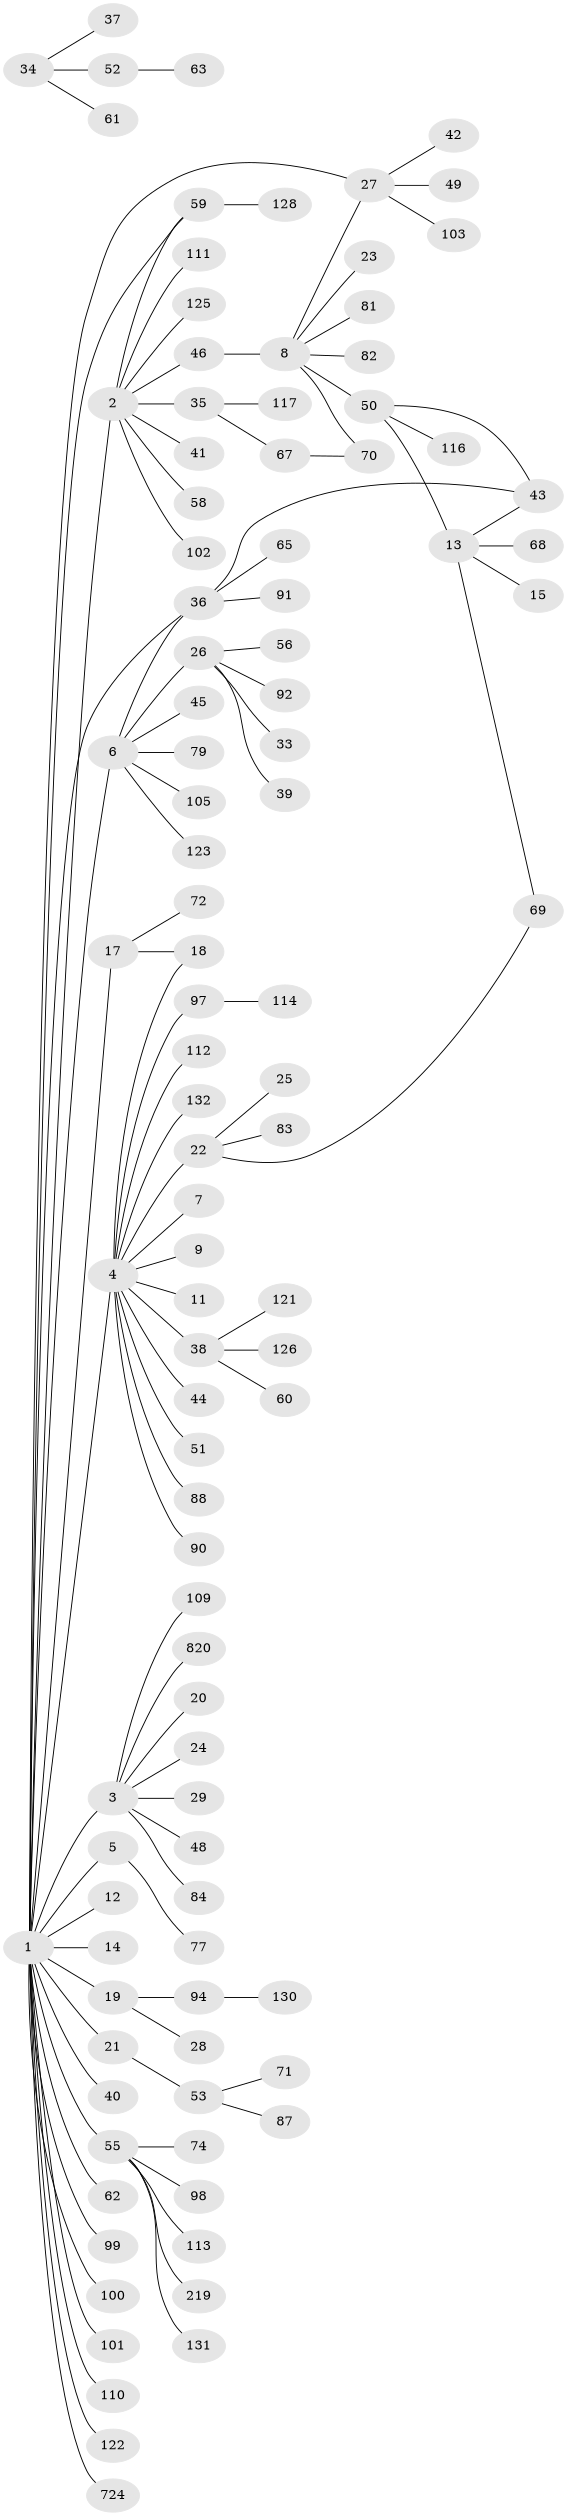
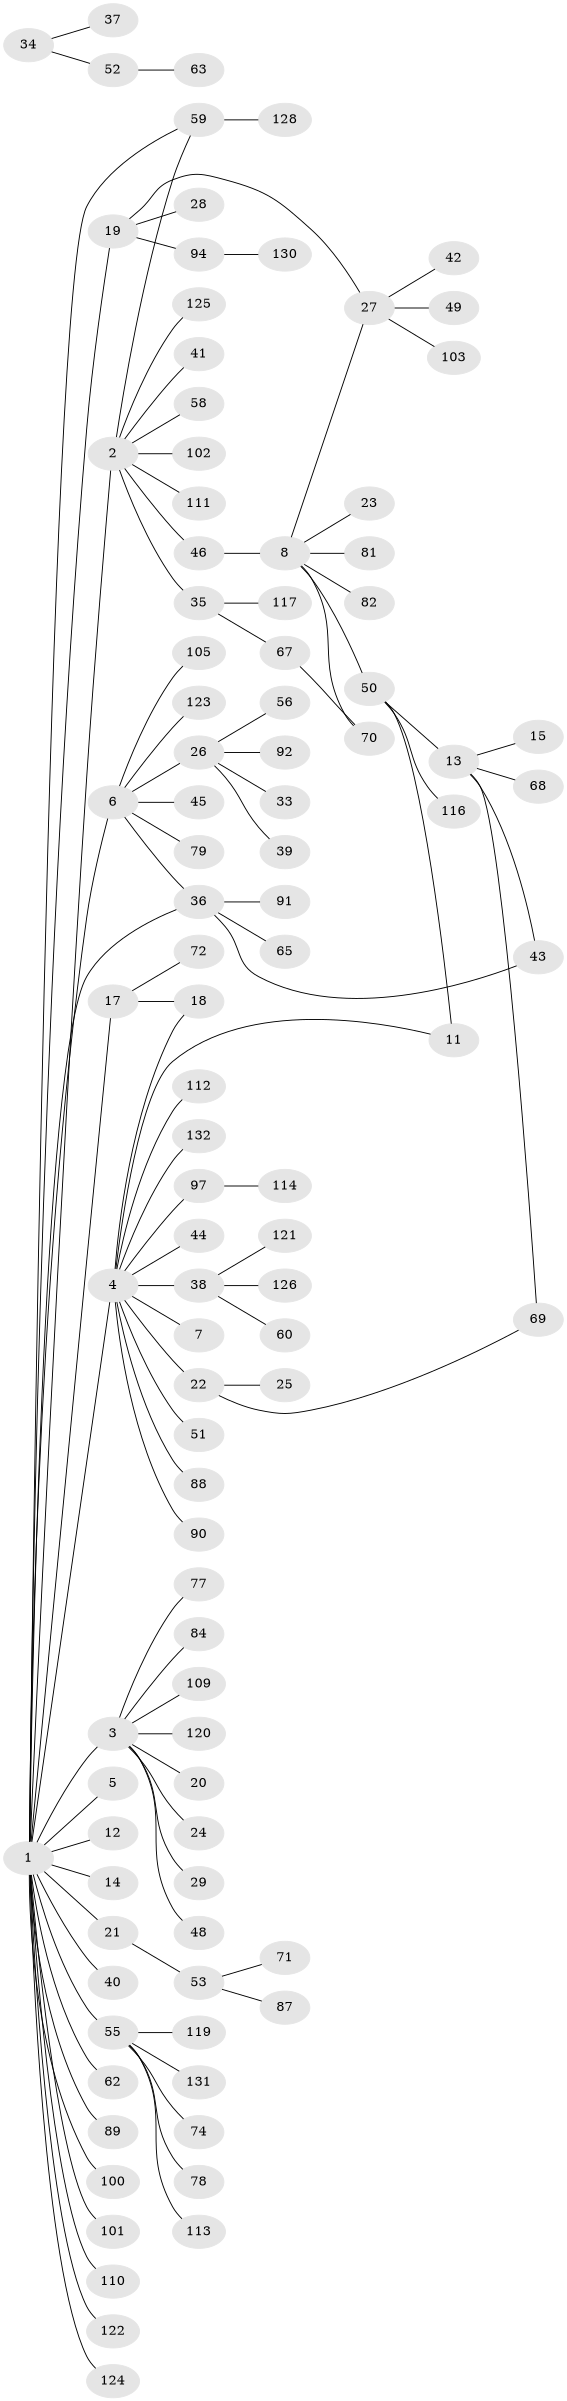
node "61": removed
edge "50" -- "43": now "50" -- "11"
edge "27" -- "1": now "27" -- "19"
node "83": removed
node "9": removed
node "820": label "820" -> "120"
edge "5" -- "77": now "3" -- "77"
node "98": label "98" -> "78"
node "99": label "99" -> "89"
node "219": label "219" -> "119"
node "724": label "724" -> "124"
